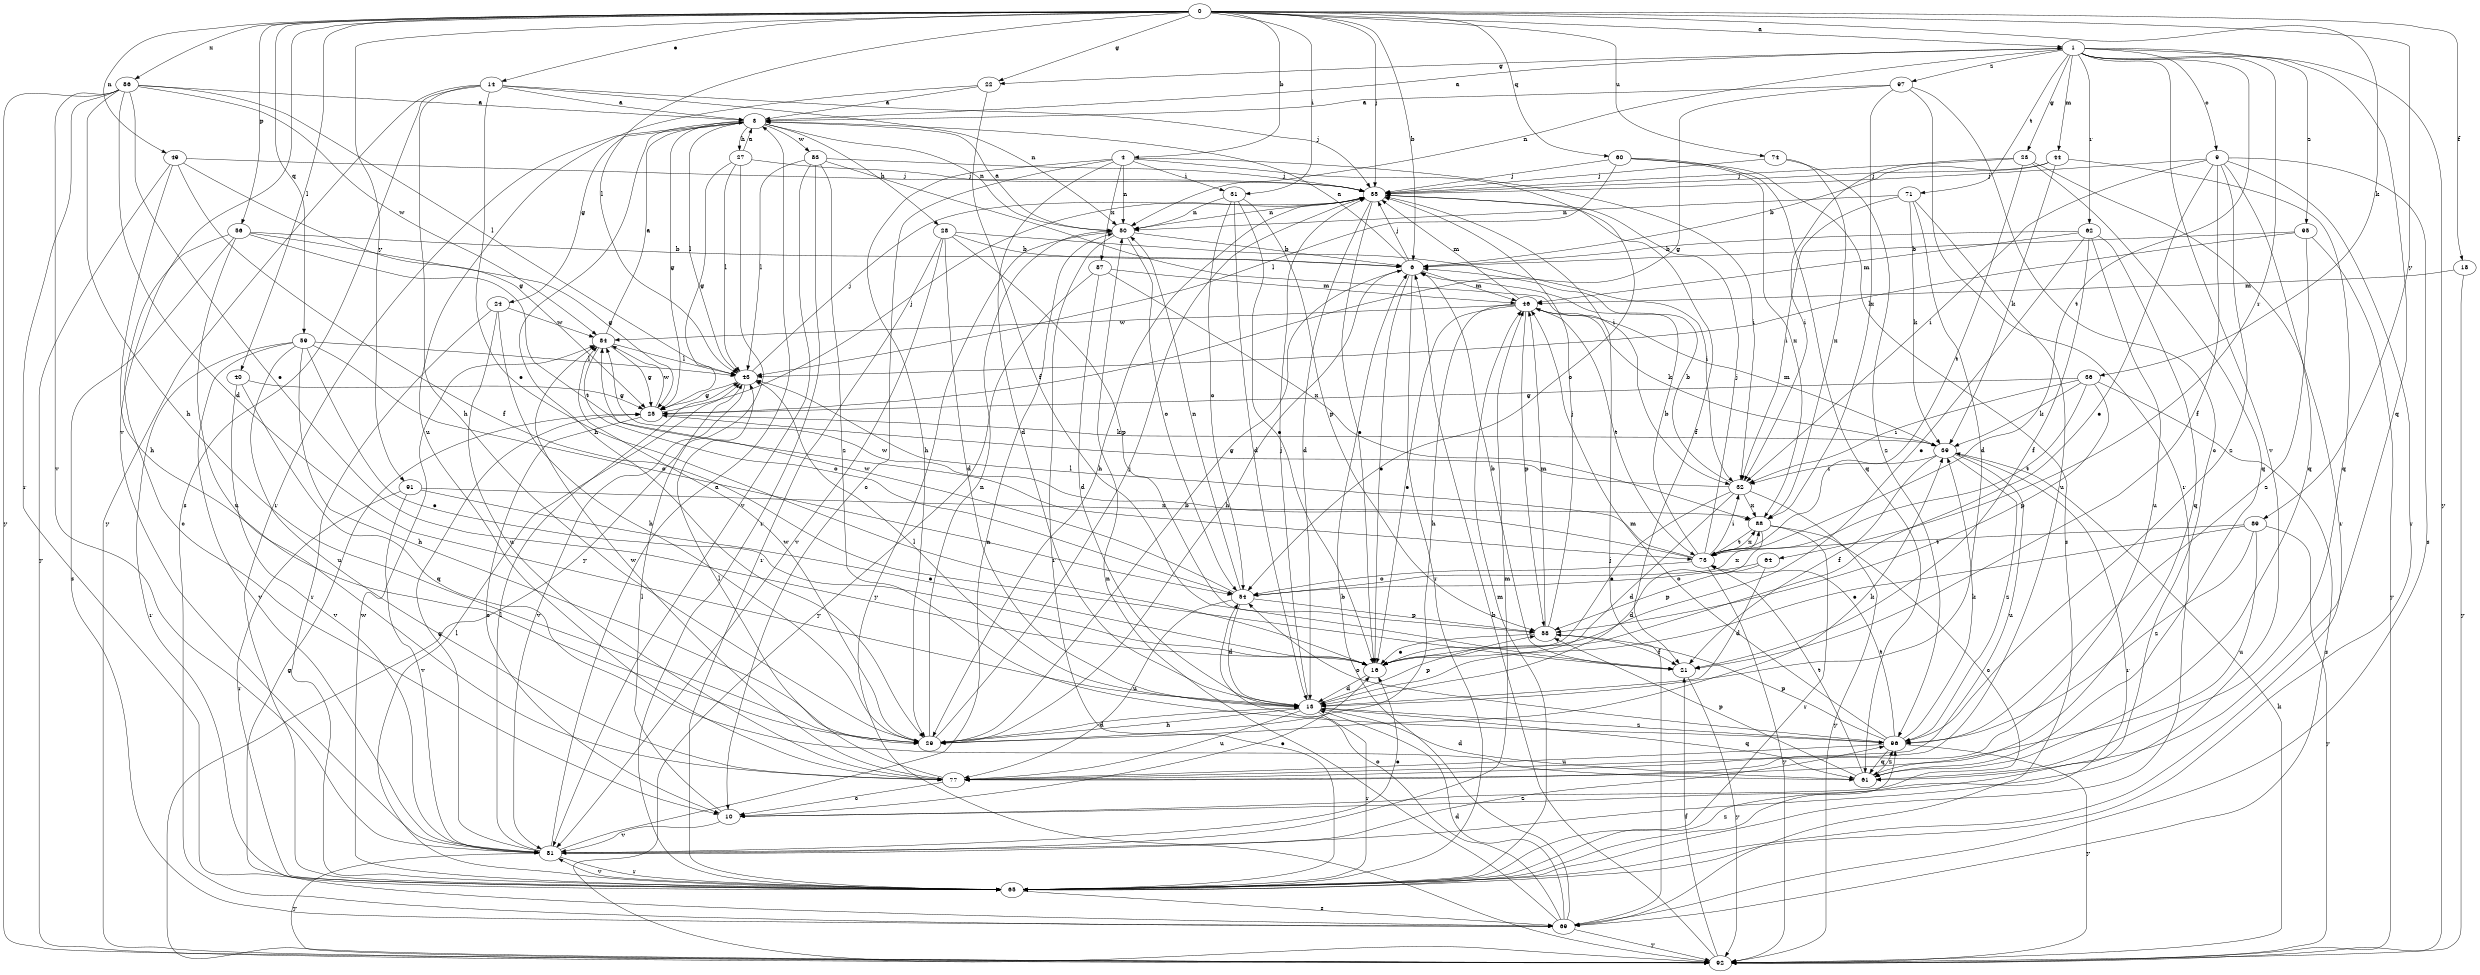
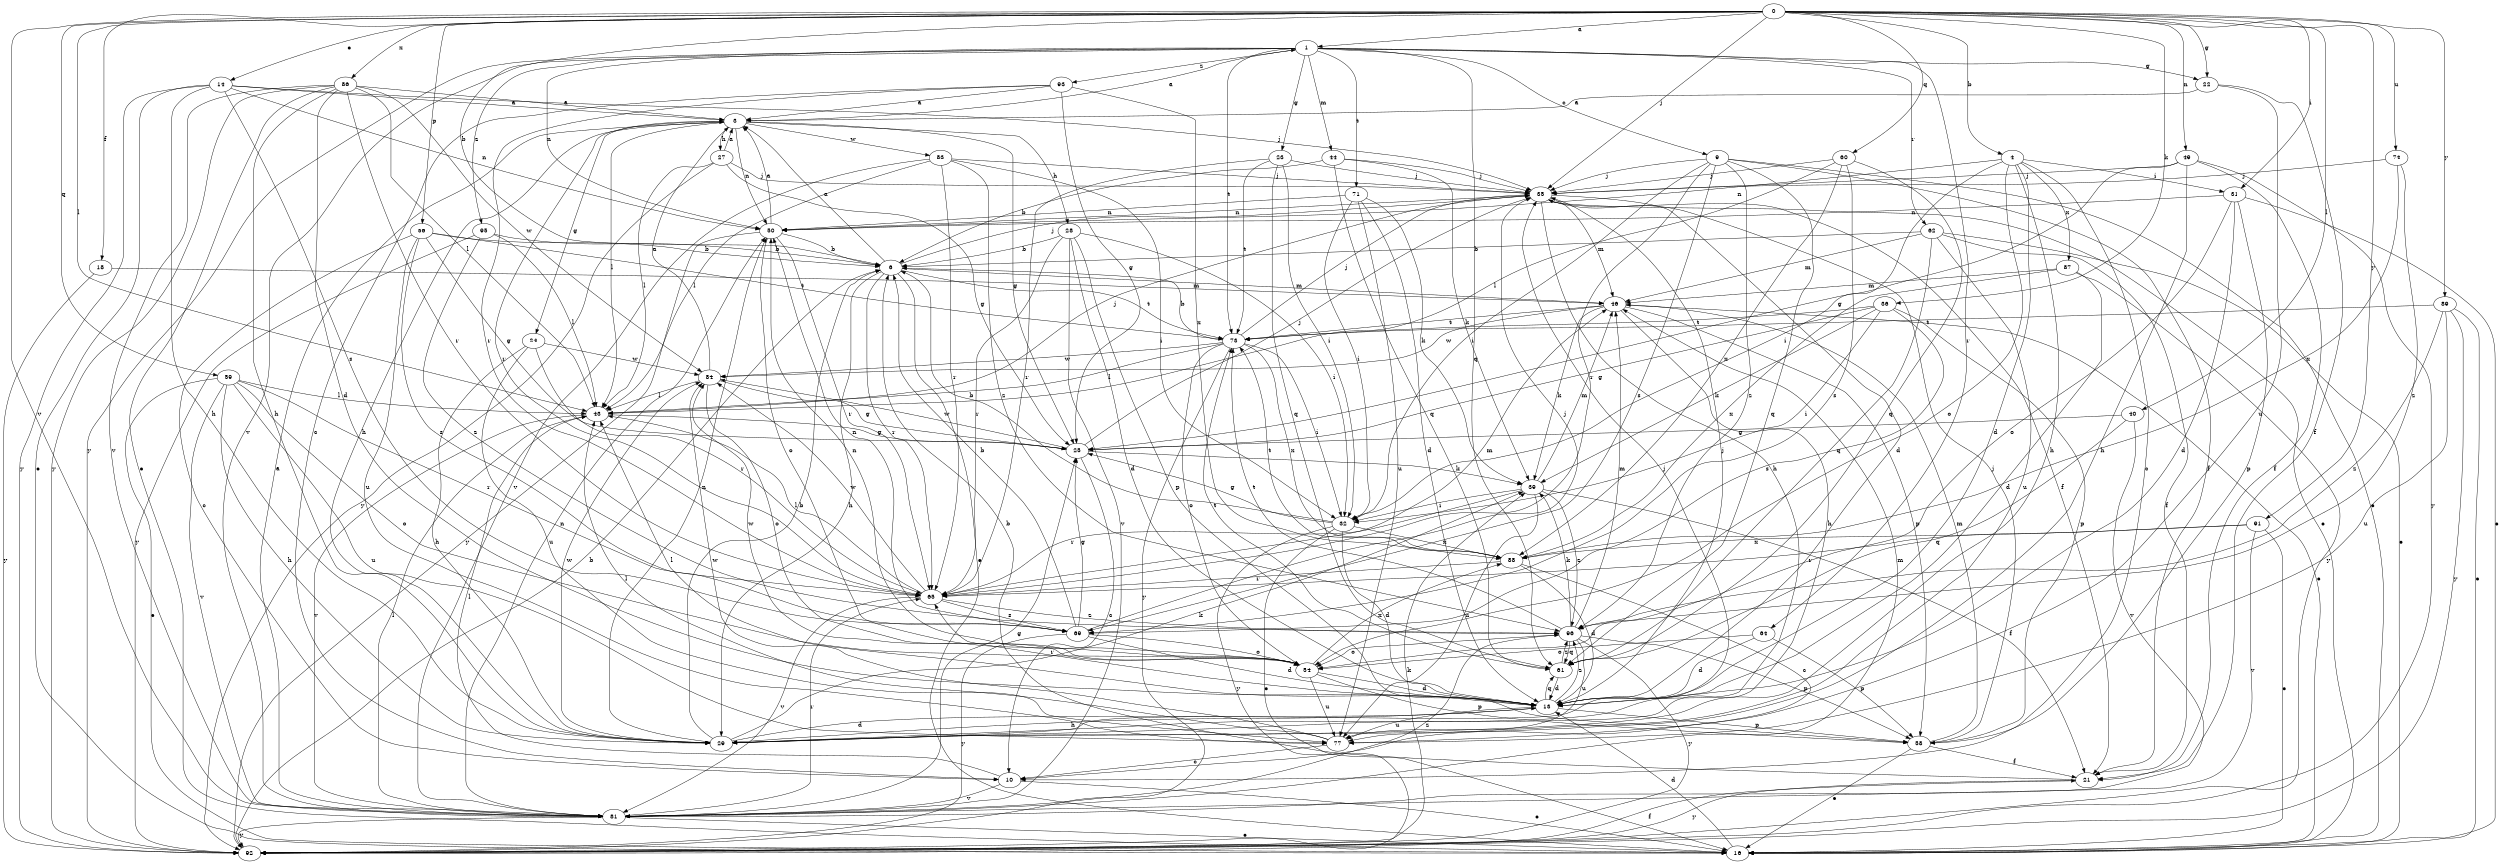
node "97": label "97" -> "93"
edge "46" -> "35": reversed
edge "6" -> "73": added, label "t"
edge "61" -> "58": removed, label "p"
